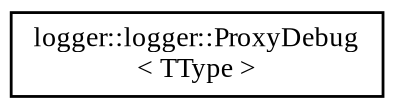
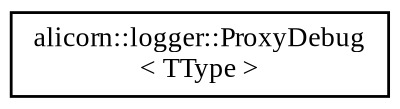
node "logger::logger::ProxyDebug < TType >": label "logger::logger::ProxyDebug < TType >" -> "alicorn::logger::ProxyDebug < TType >"
